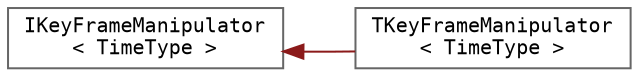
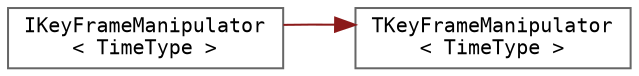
edge "TKeyFrameManipulator < TimeType >" -> "IKeyFrameManipulator < TimeType >": reversed
